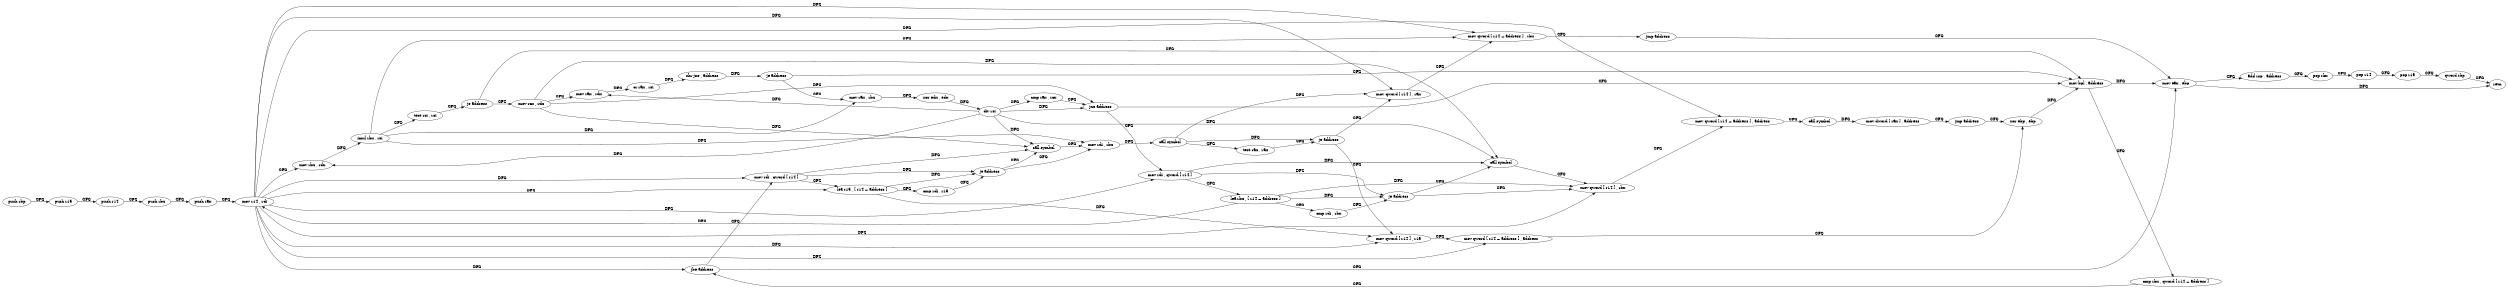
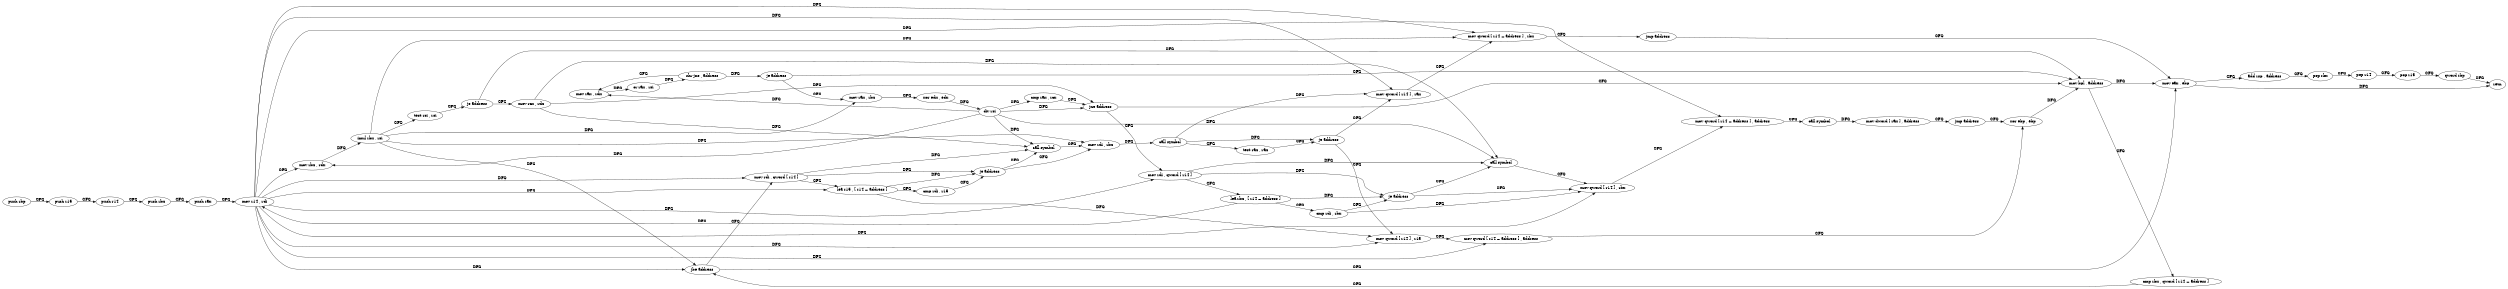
edge "mov rcx , rdx" -> "mov rax , rdx": now "shr jne , address" -> "mov rax , rdx"
edge "imul rbx , rsi" -> "jbe address": added, label "DFG"
edge "lea rbx , [ r14 + address ]" -> "mov qword [ r14 ] , rbx": now "cmp rdi , rbx" -> "mov qword [ r14 ] , rbx"
